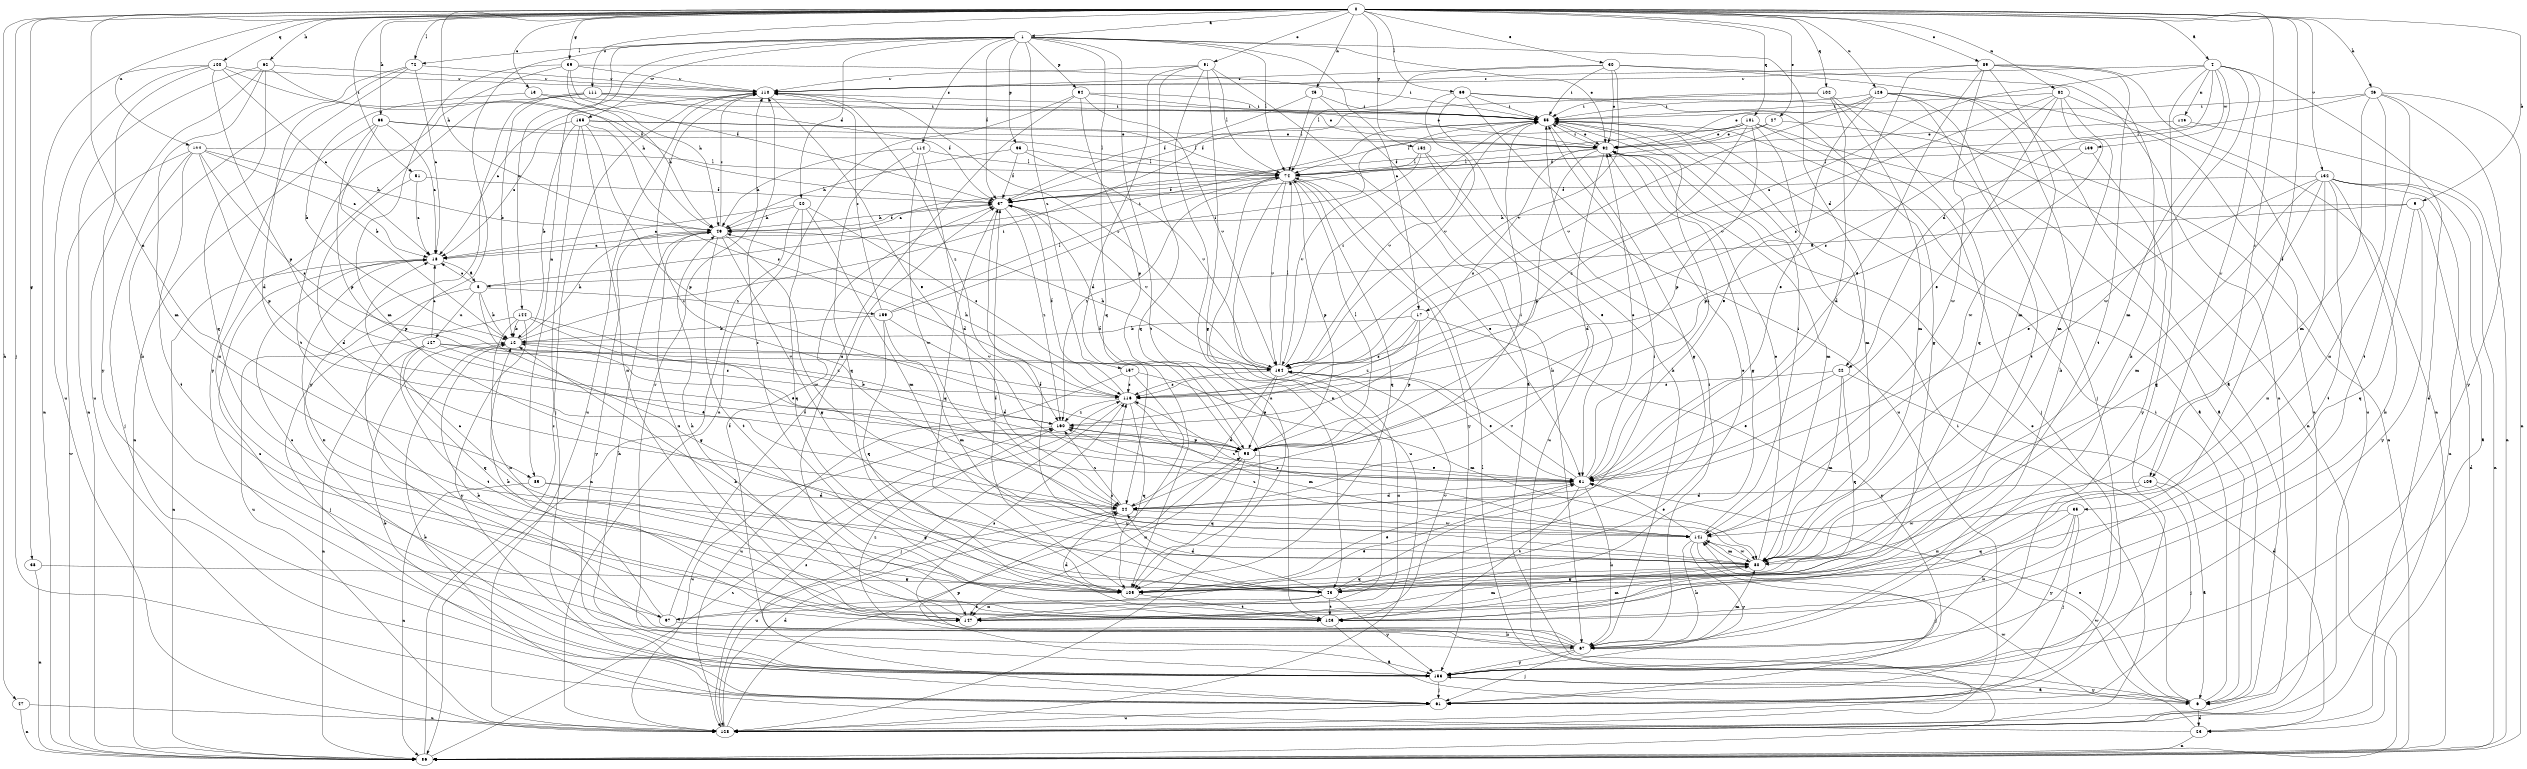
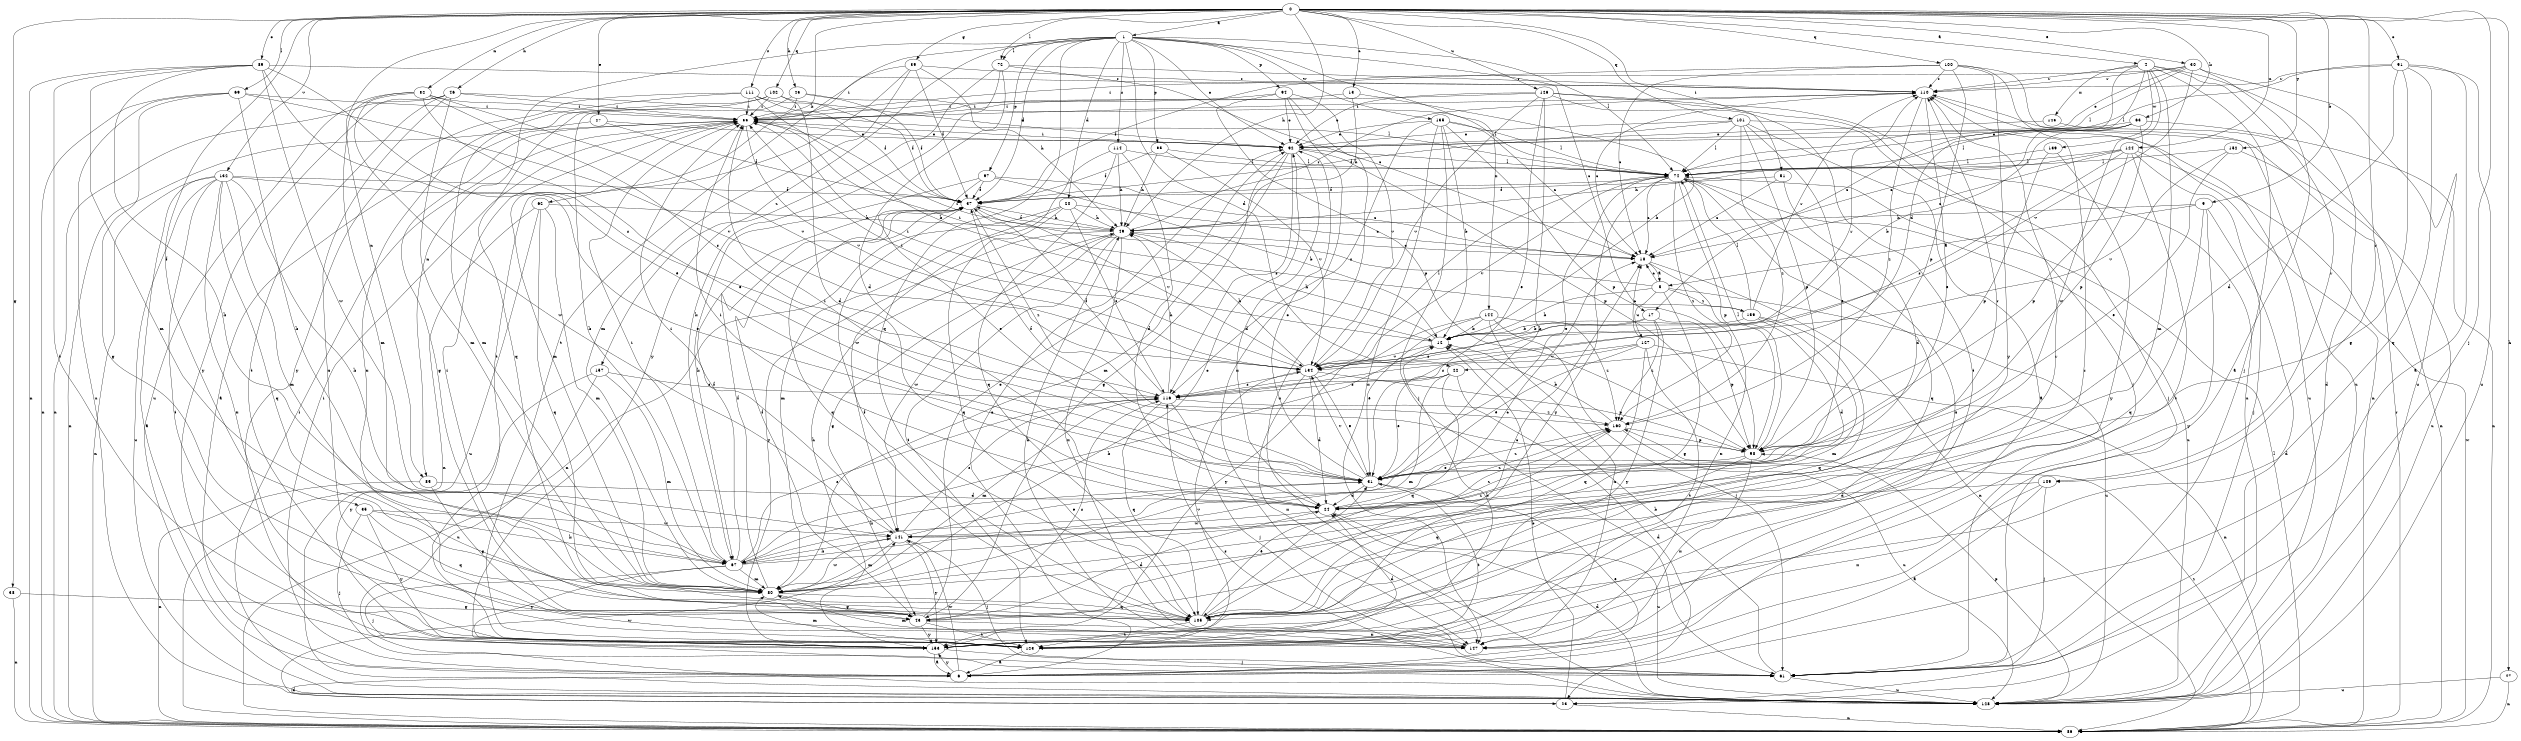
edge "62" -> "110": removed, label "r"
edge "43" -> "97": now "43" -> "37"
